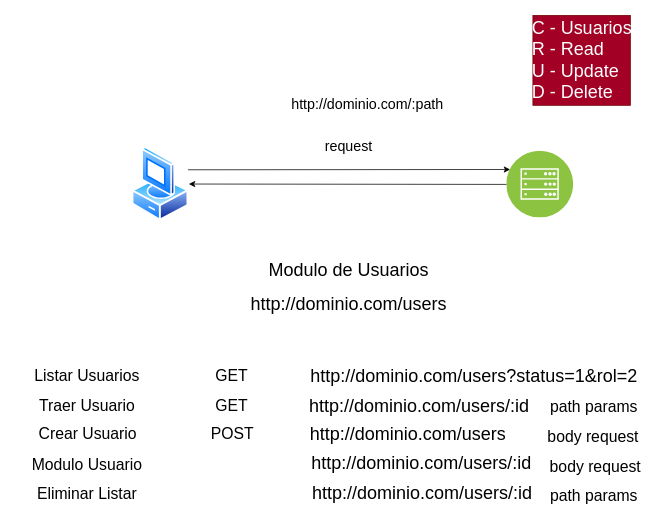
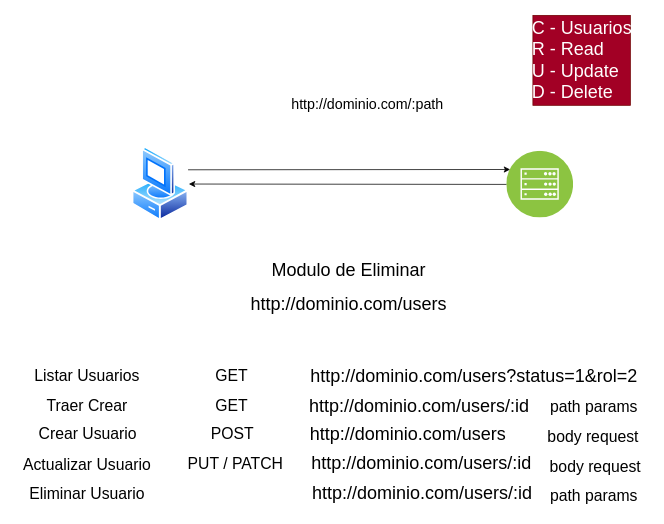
node "request": removed
node "Modulo de Usuarios": label "Modulo de Usuarios" -> "Modulo de Eliminar"
node "Traer Usuario": label "Traer Usuario" -> "Traer Crear"
node "PUT / PATCH": added
node "Modulo Usuario": label "Modulo Usuario" -> "Actualizar Usuario"
node "Eliminar Listar": label "Eliminar Listar" -> "Eliminar Usuario"
